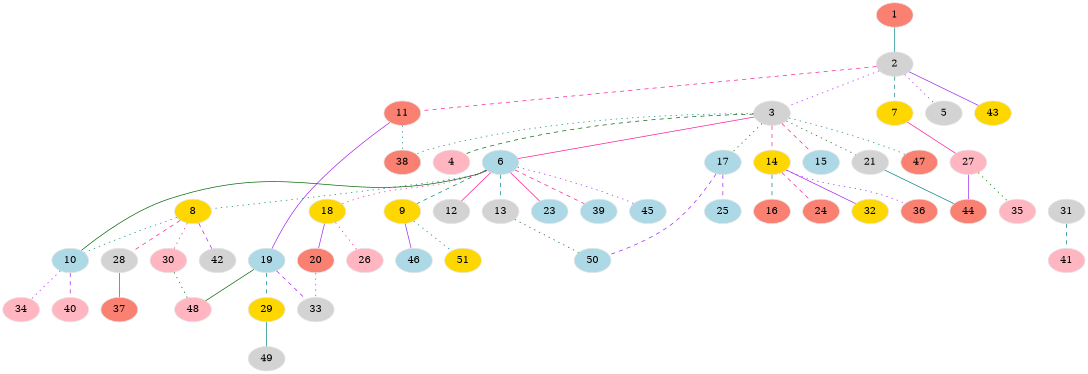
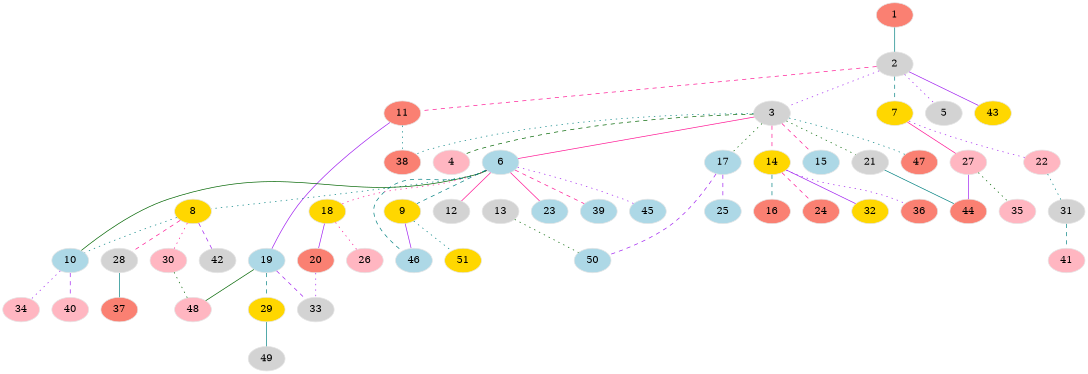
node "22": added
edge "6" -- "13": now "6" -- "46"
